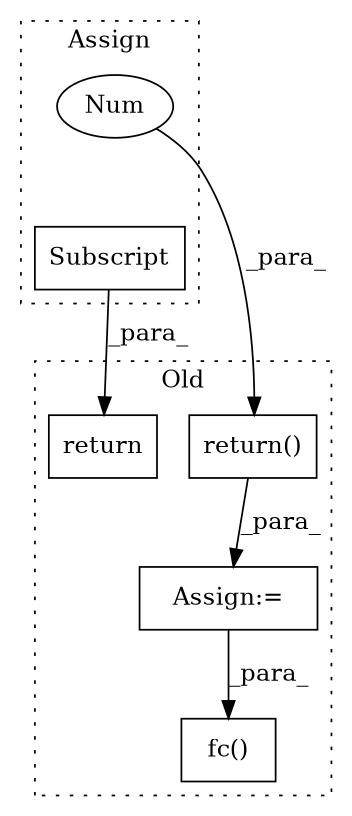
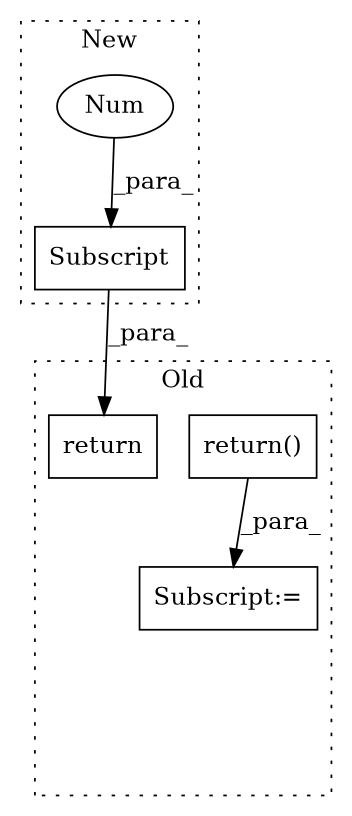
cluster "Assign": label "Assign" -> "New"
edge "Num" -> "return()": now "Num" -> "Subscript"
node "Assign:=": label "Assign:=" -> "Subscript:="
node "fc()": removed
